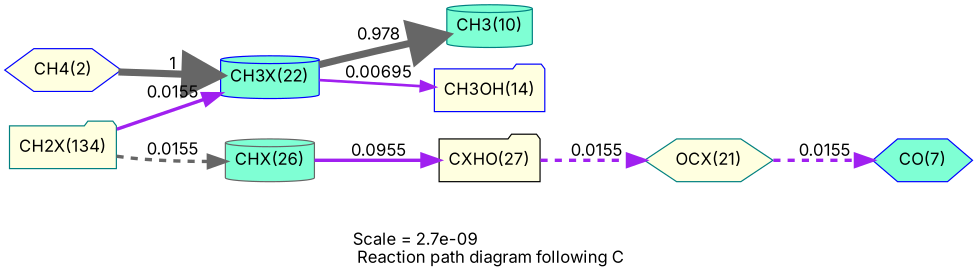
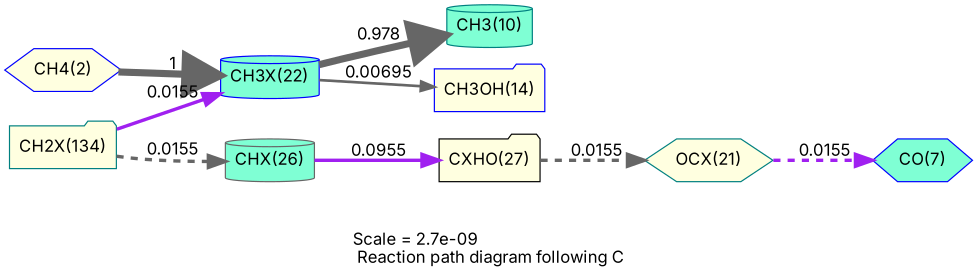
edge "CH3X(22)" -> "CH3OH(14)": color purple -> gray40
edge "CXHO(27)" -> "OCX(21)": color purple -> gray40
